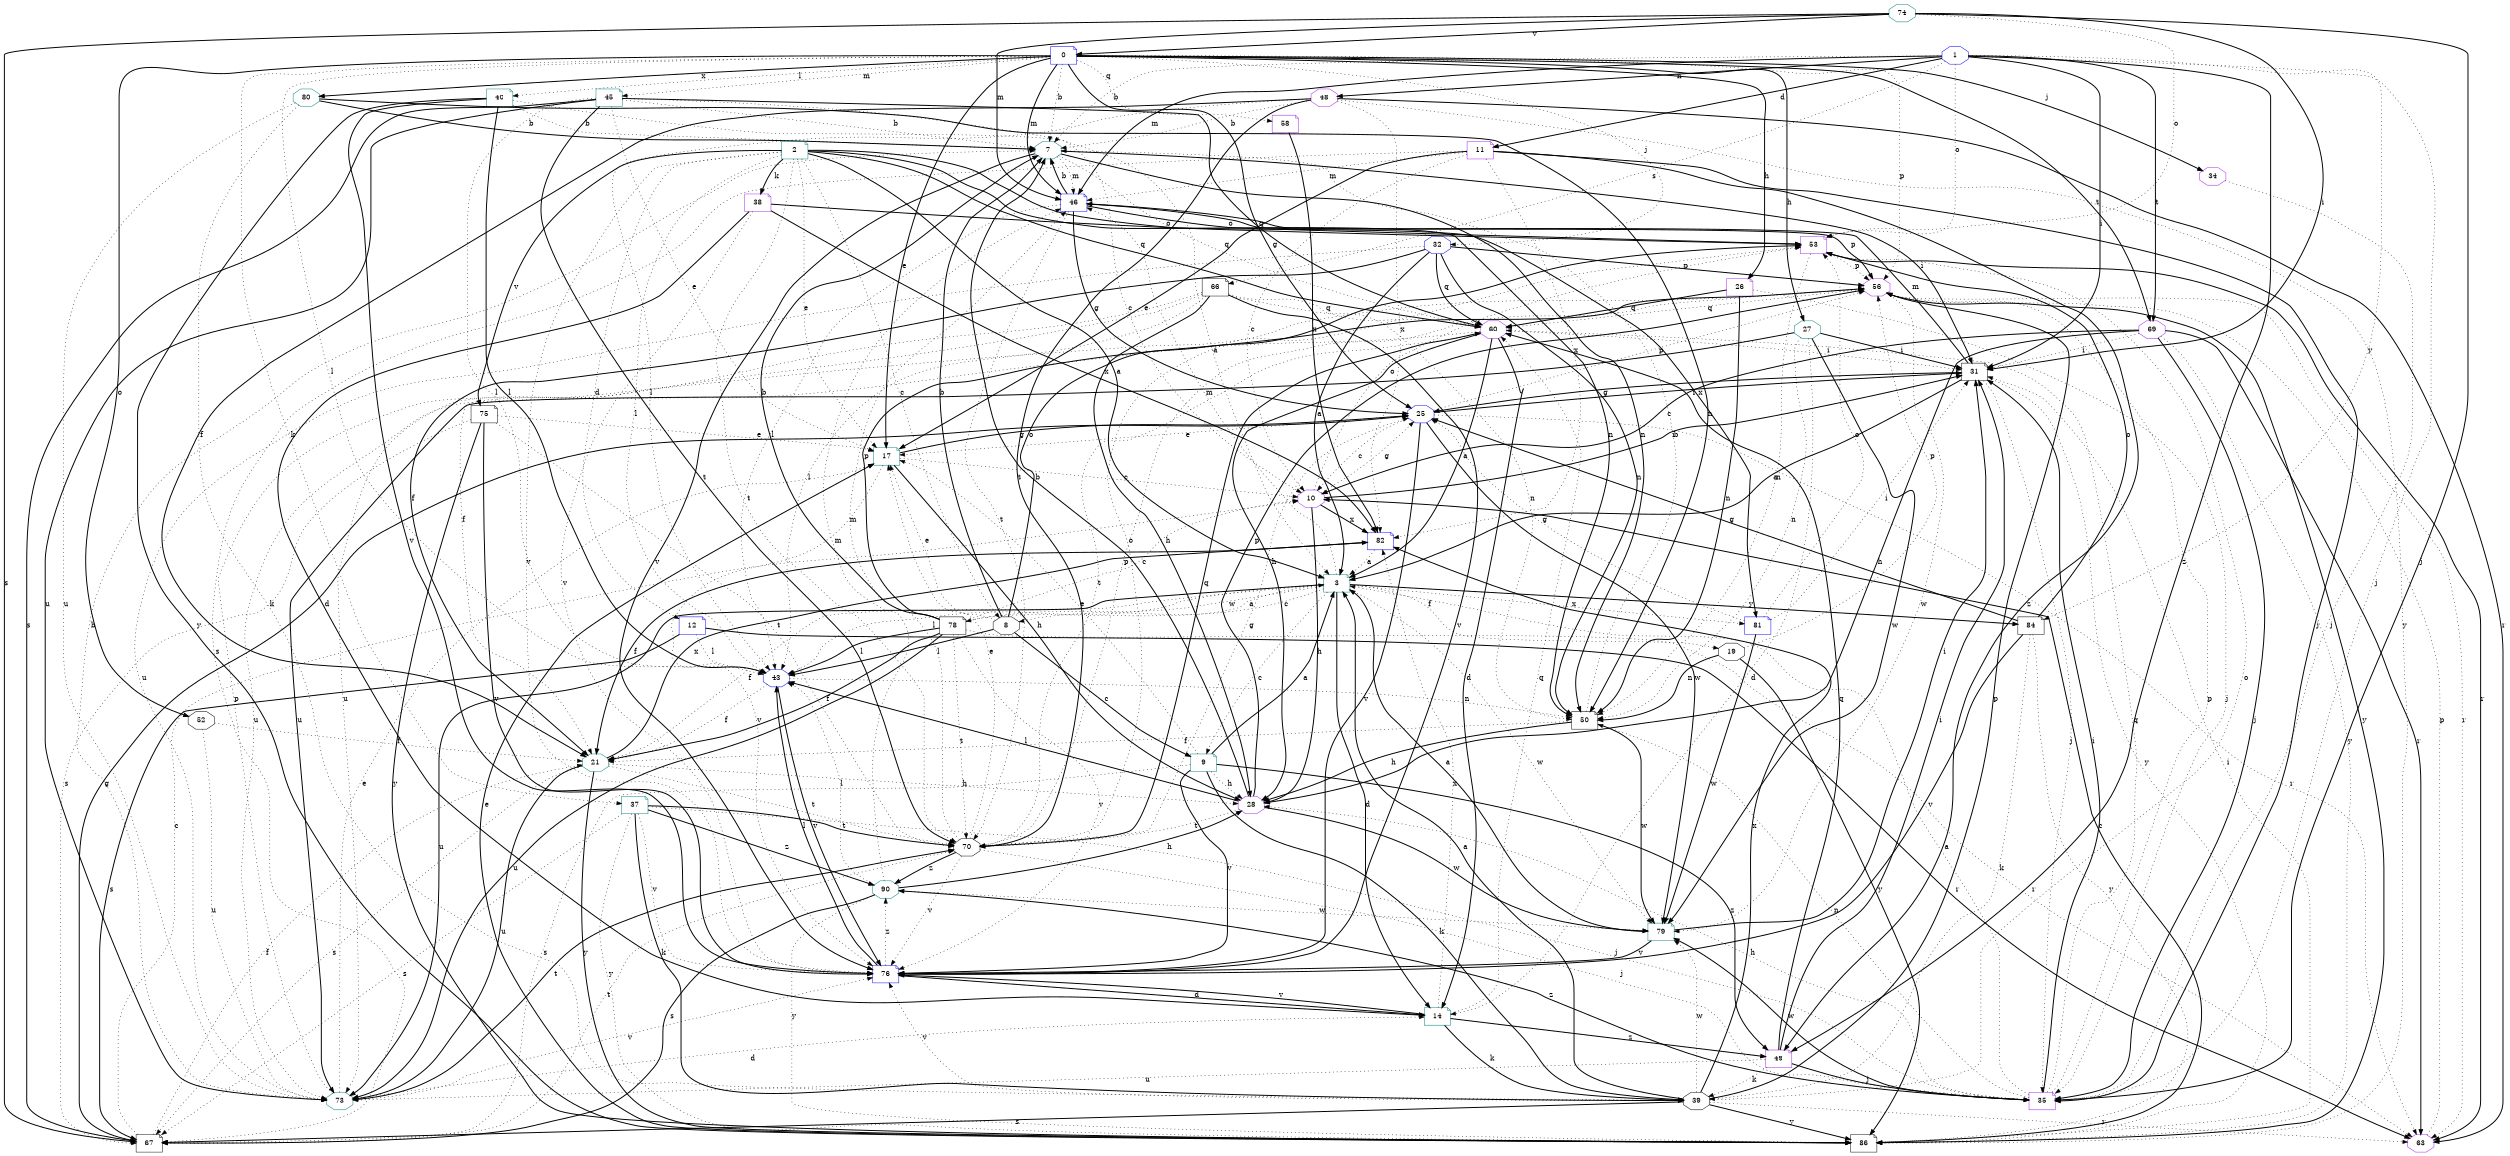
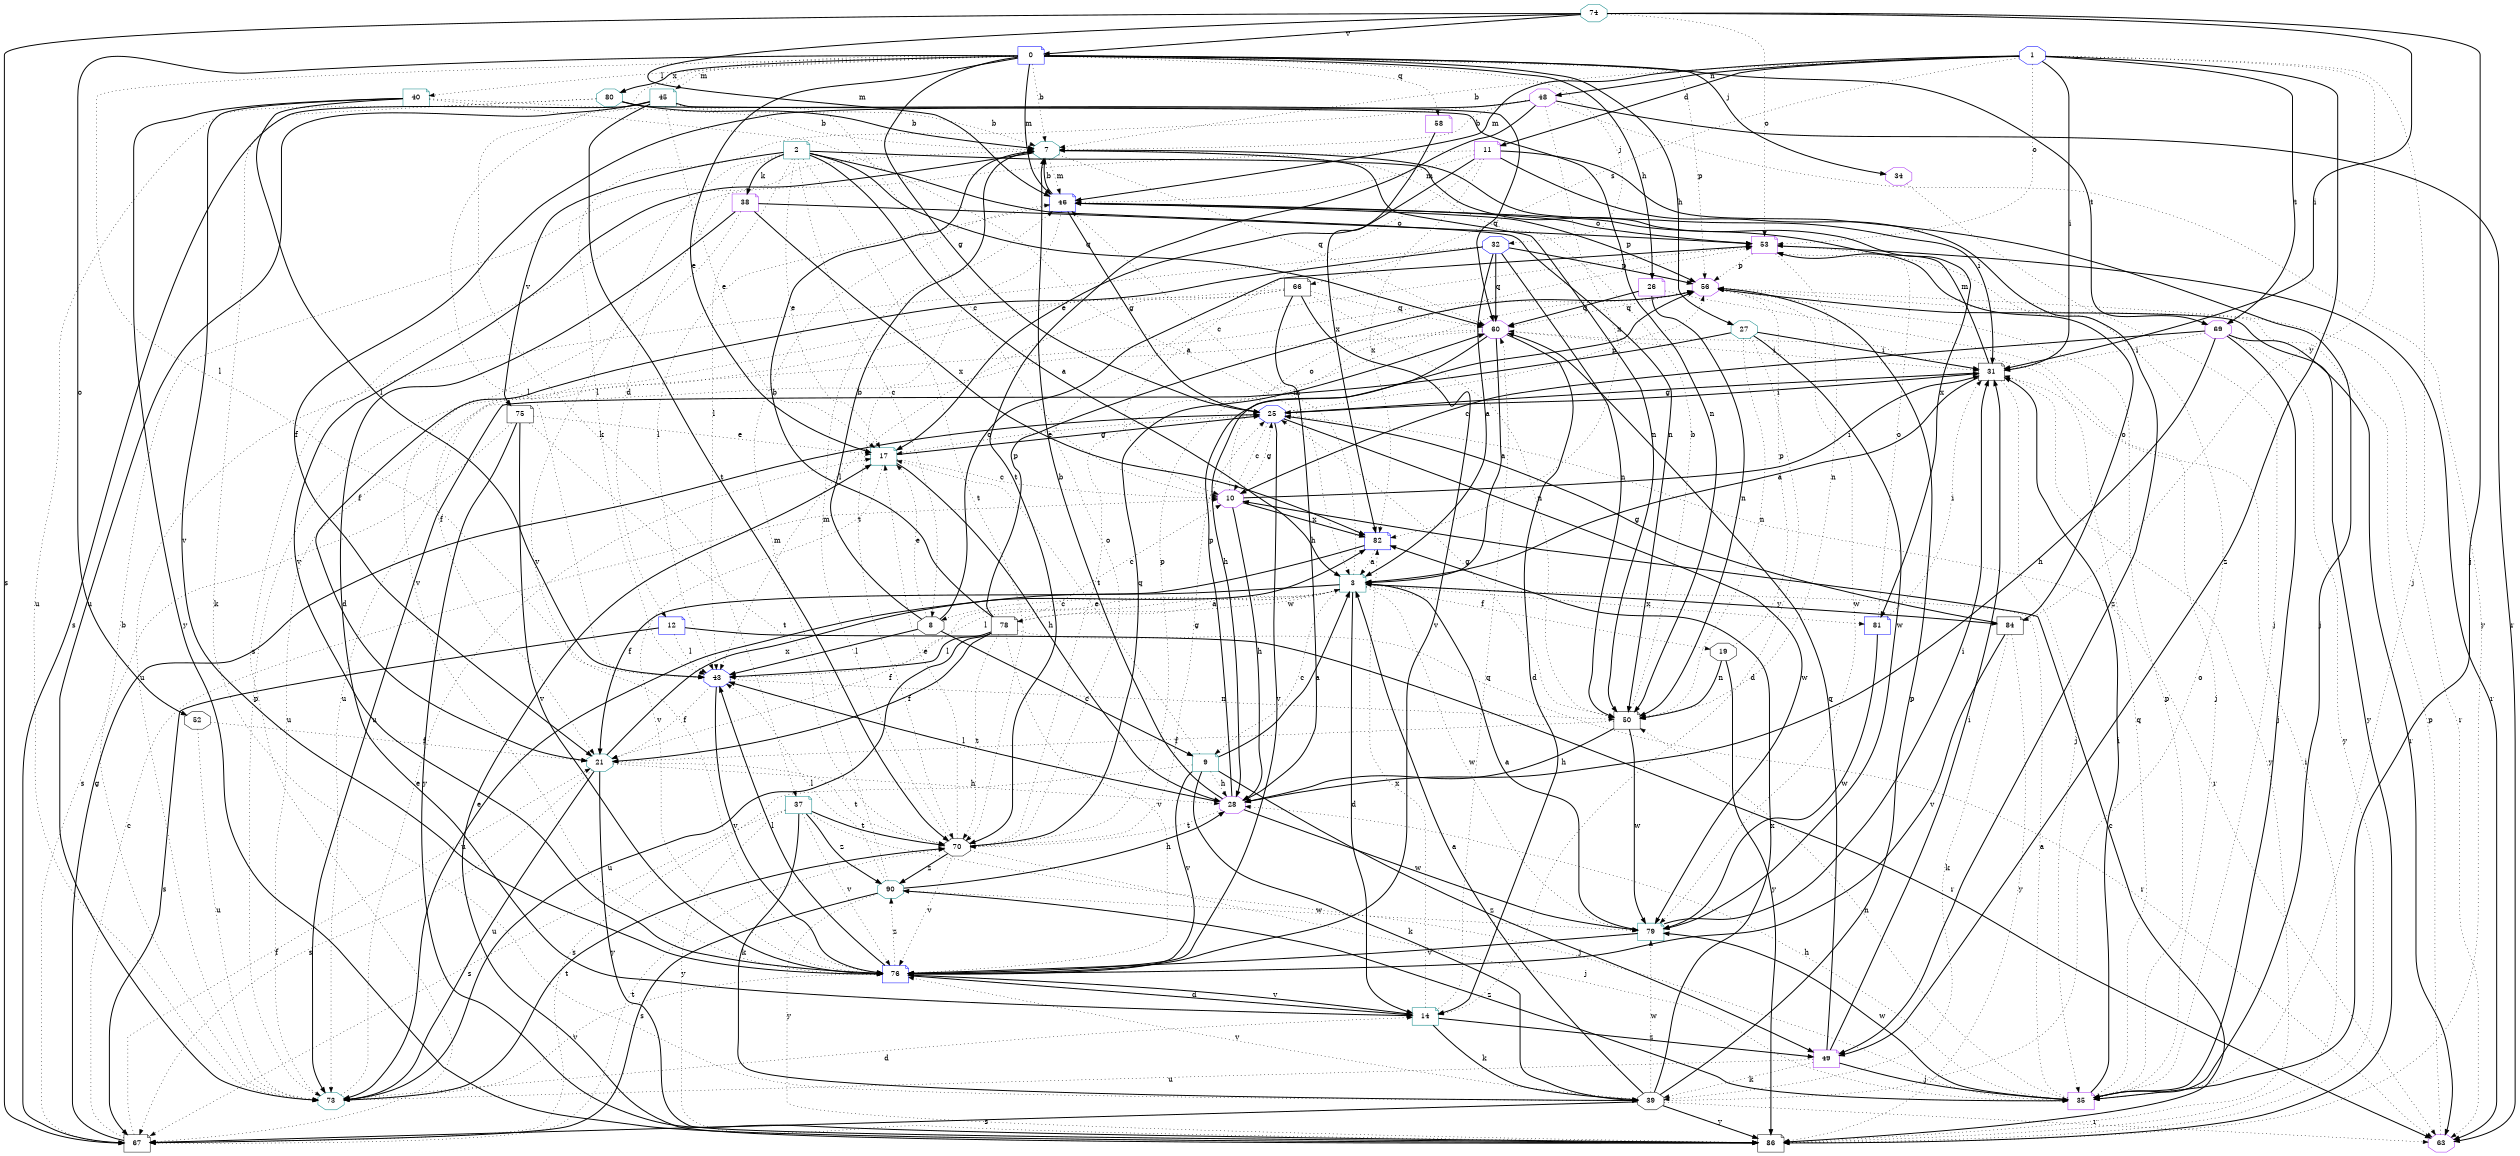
edge "81" -> "25": now "50" -> "25"
